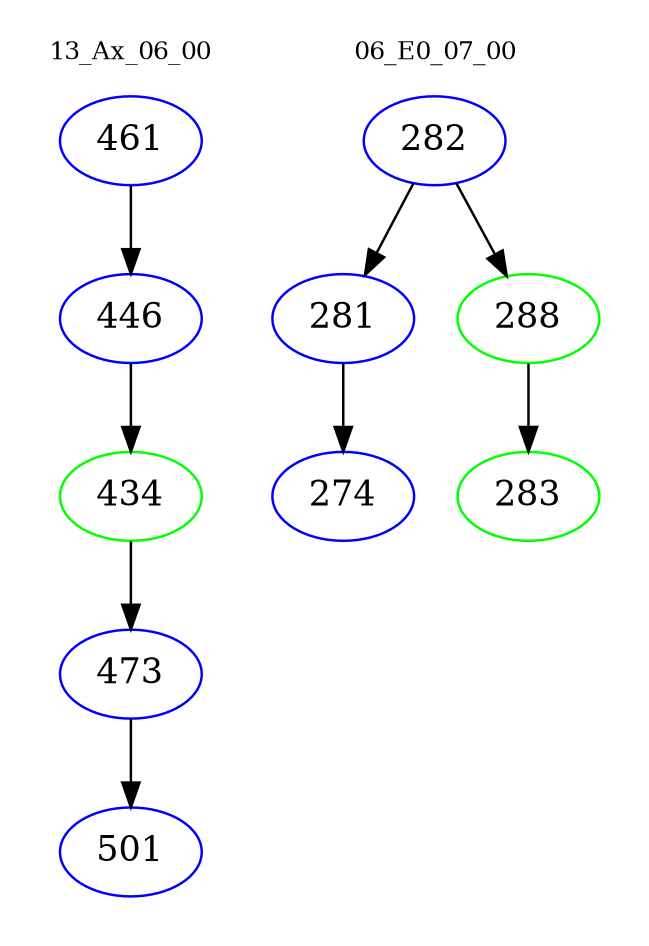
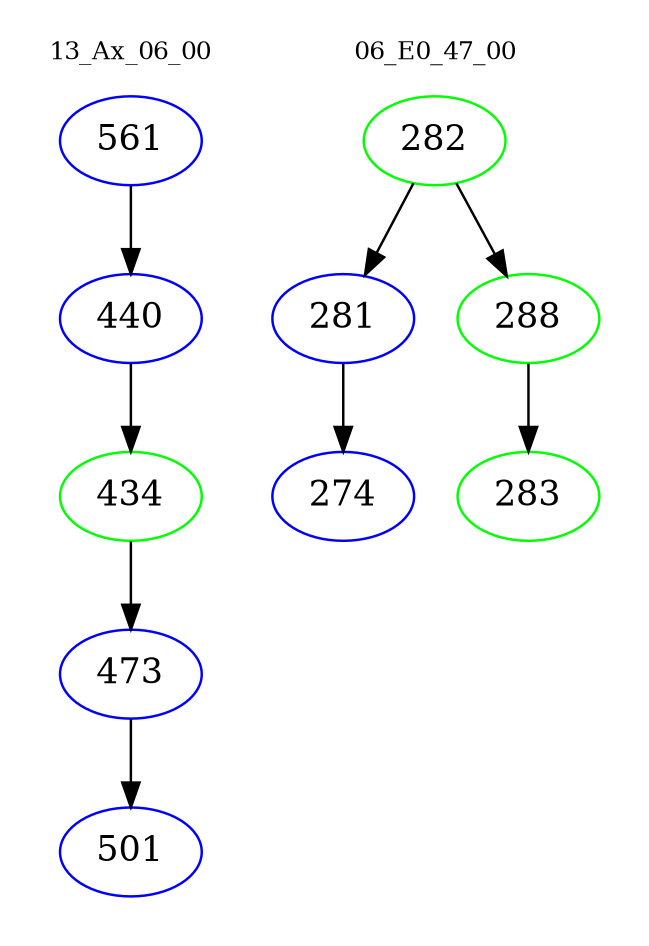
cluster "06_E0_07_00": label "06_E0_07_00" -> "06_E0_47_00"
node "461": label "461" -> "561"
node "282": color blue -> green
node "446": label "446" -> "440"
